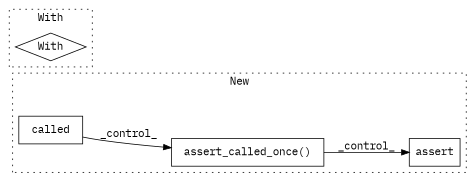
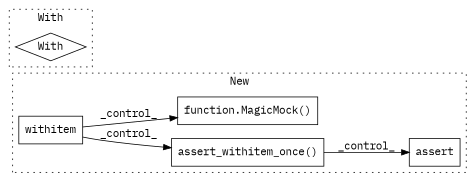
node "function.MagicMock()": added
node "called": label "called" -> "withitem"
node "assert_called_once()": label "assert_called_once()" -> "assert_withitem_once()"
